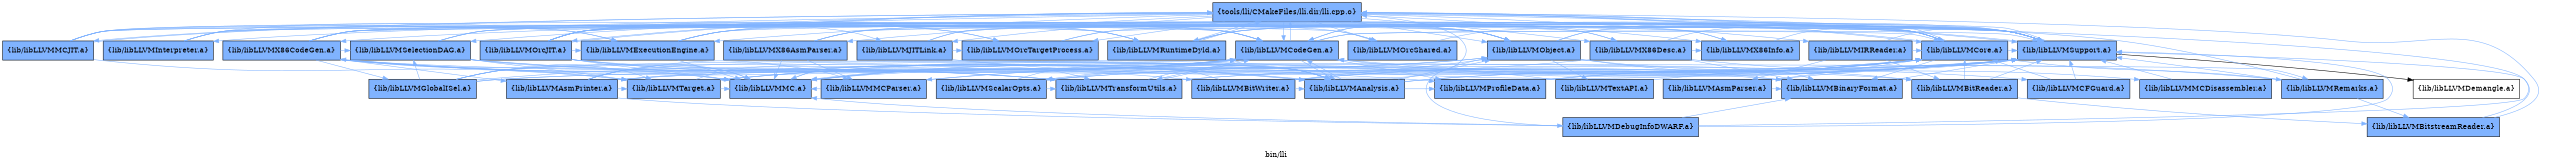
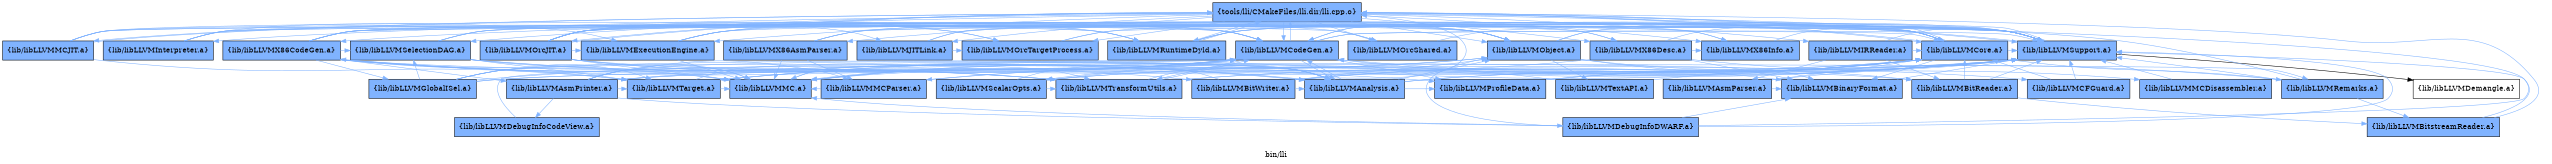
edge "{lib/libLLVMMCJIT.a}" -> "{lib/libLLVMExecutionEngine.a}": removed
edge "{lib/libLLVMJITLink.a}" -> "{lib/libLLVMBinaryFormat.a}": removed
node "{lib/libLLVMDebugInfoCodeView.a}": added
